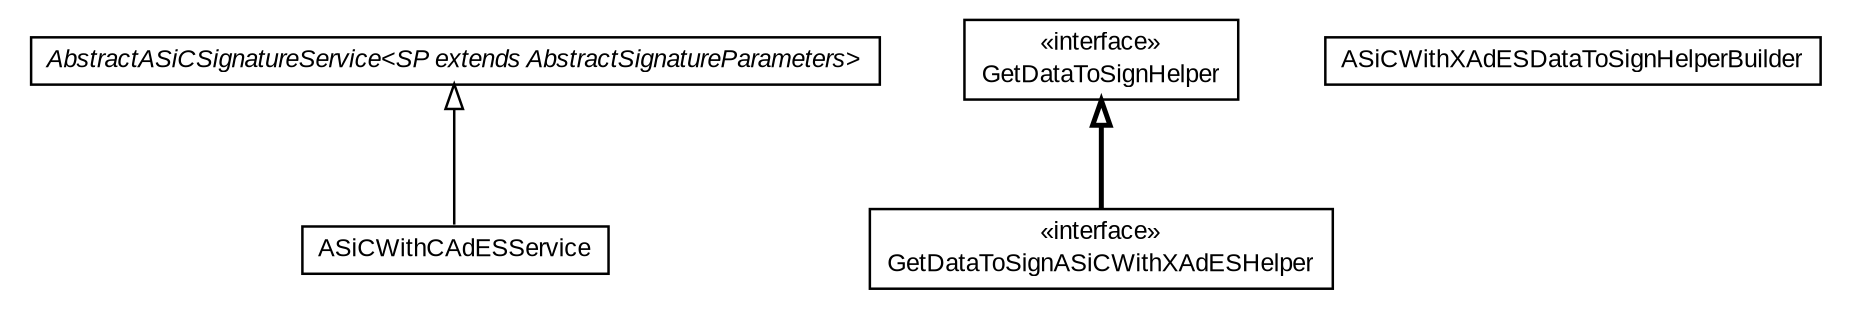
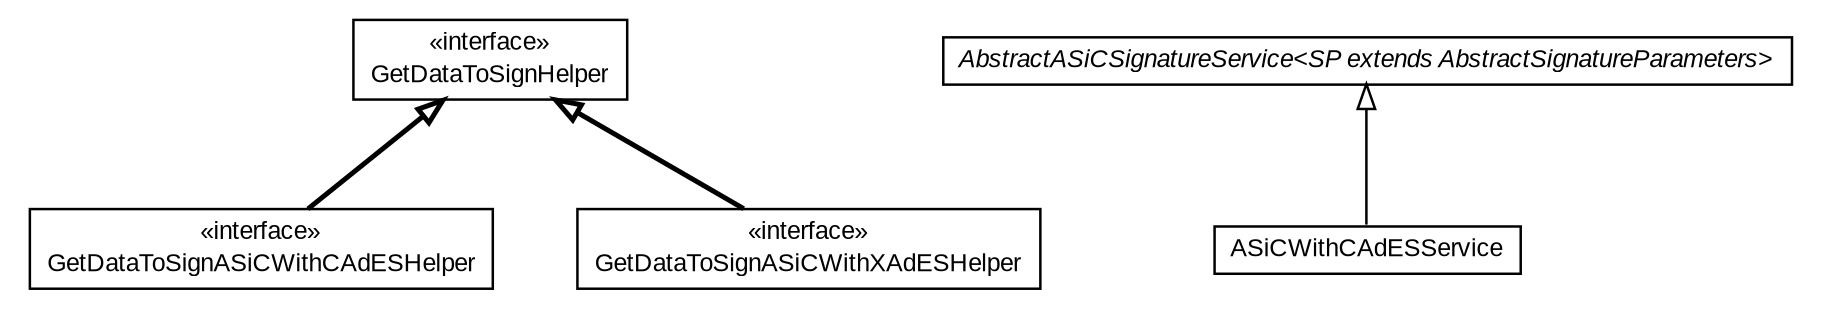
node "ASiCWithXAdESDataToSignHelperBuilder": removed
node "GetDataToSignASiCWithCAdESHelper": added
